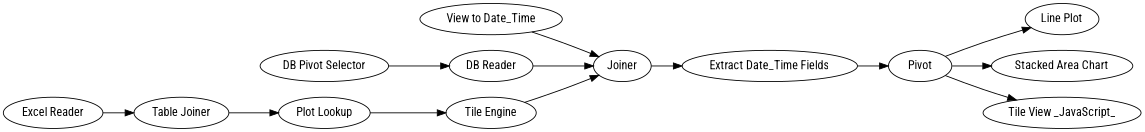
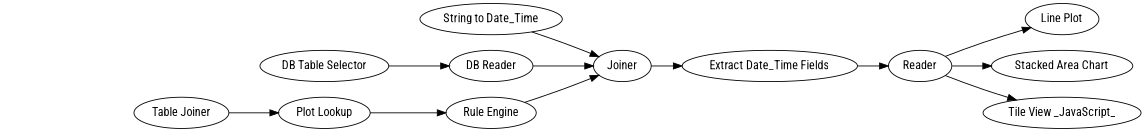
node "View to Date_Time": label "View to Date_Time" -> "String to Date_Time"
node "DB Pivot Selector": label "DB Pivot Selector" -> "DB Table Selector"
node "Pivot": label "Pivot" -> "Reader"
node "Excel Reader": removed
node "Tile Engine": label "Tile Engine" -> "Rule Engine"
